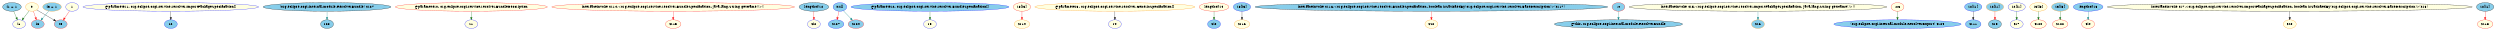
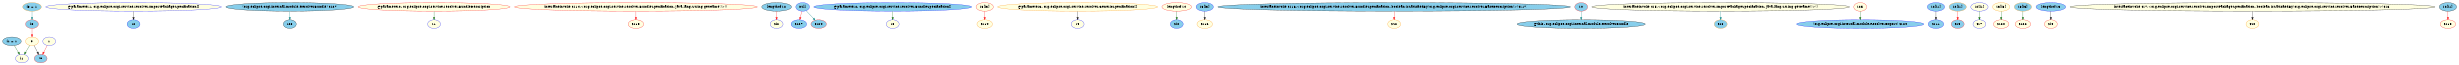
edge "0" -> "i3": reversed
edge "lengthof r3" -> "$i4": color teal -> black
node "$r5": color black -> red
